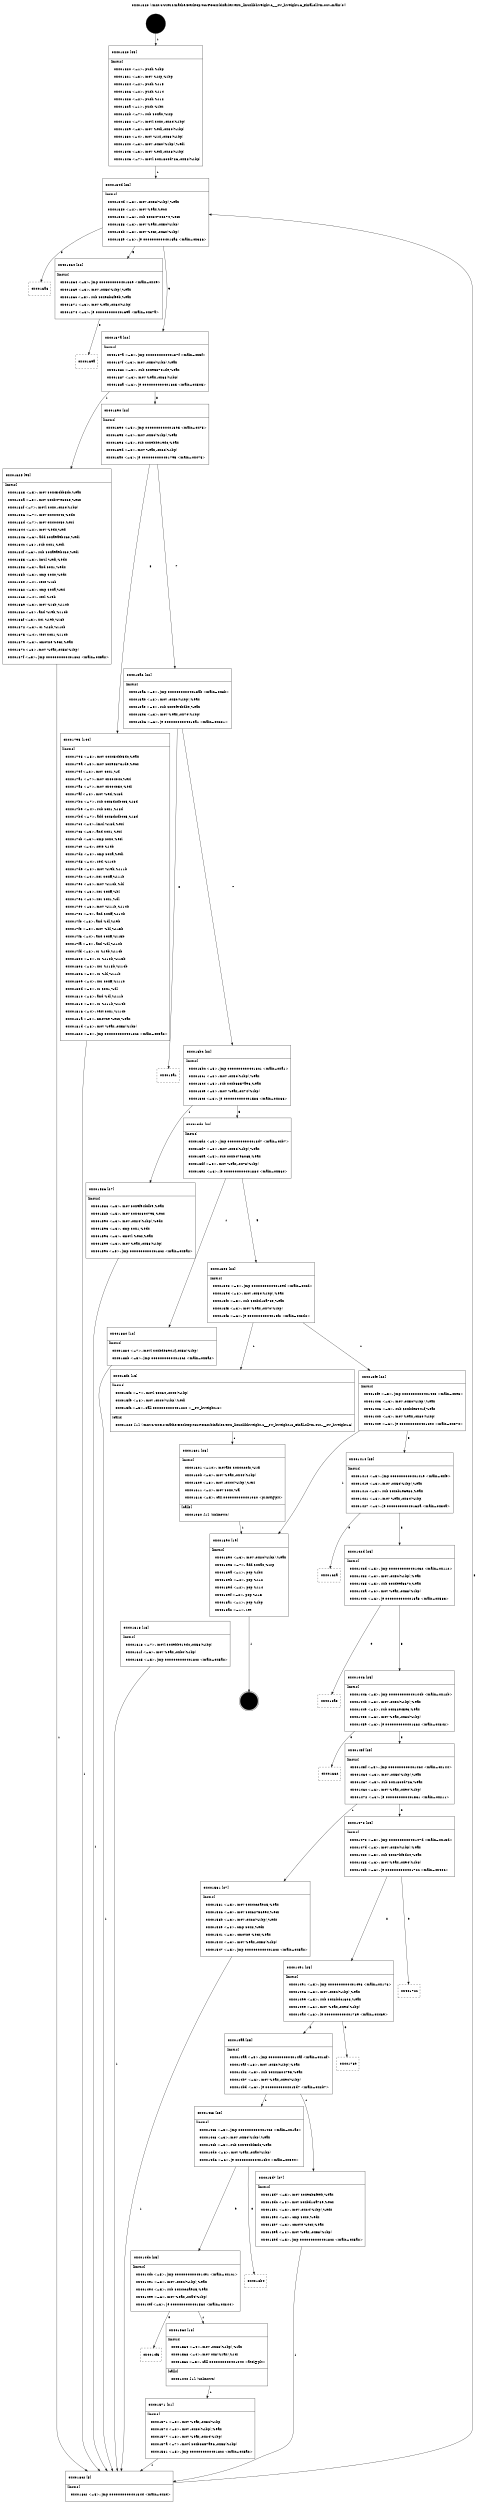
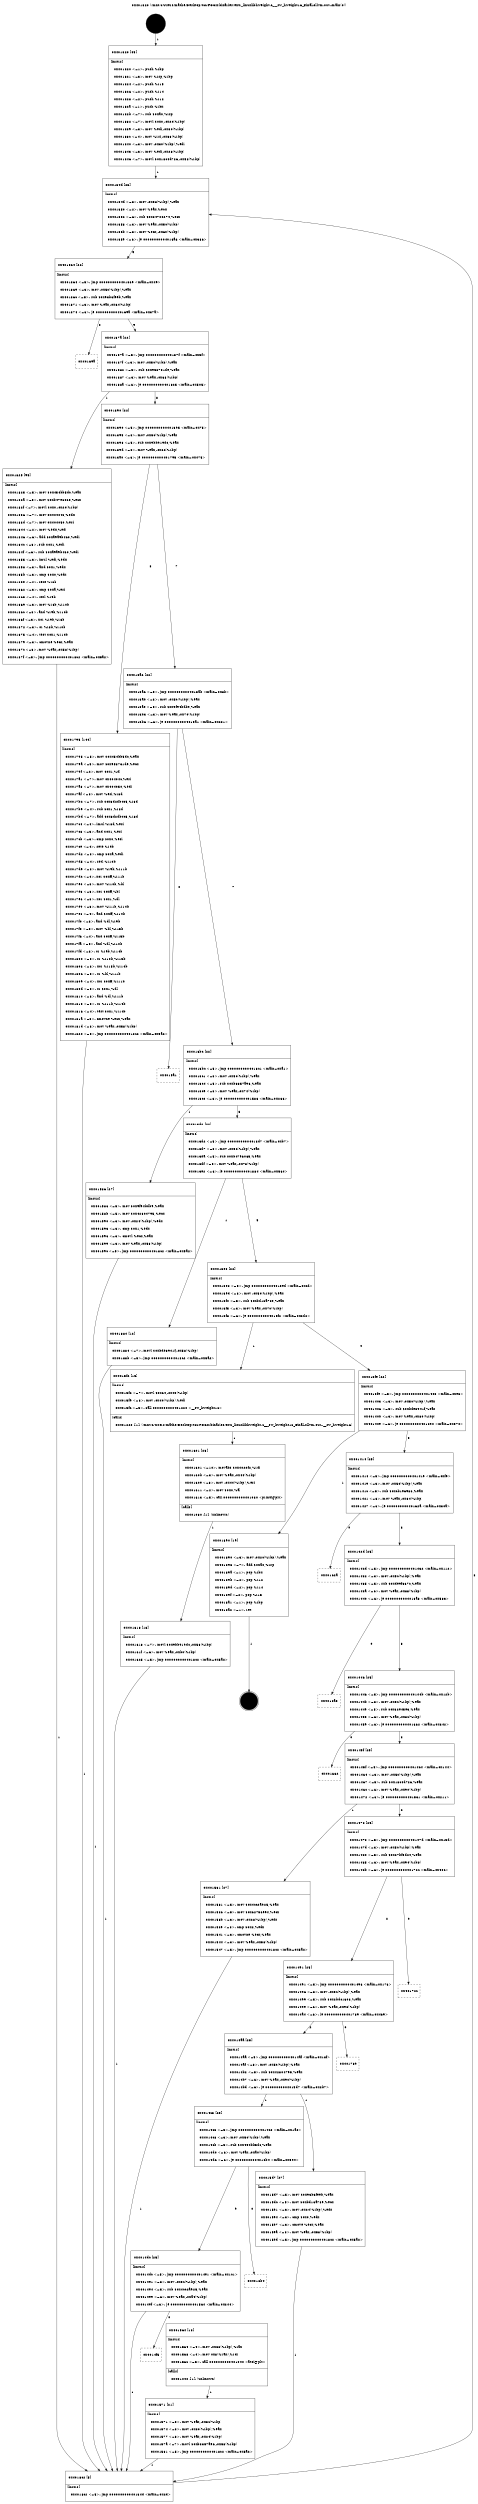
edge "0x40134d [23]" -> "0x40137a [22]": now "0x401364 [22]" -> "0x40137a [22]"
node "0x4016a6": removed
edge "0x4013e8 [22]" -> "0x4013fe [22]": label " 1" -> " 4"
edge "0x401601 [23]" -> "0x401890 [19]": now "0x401601 [23]" -> "0x401618 [18]"
edge "0x4014dc [25]" -> "0x401564 [13]": now "0x4014dc [25]" -> "0x4018c2 [5]"
